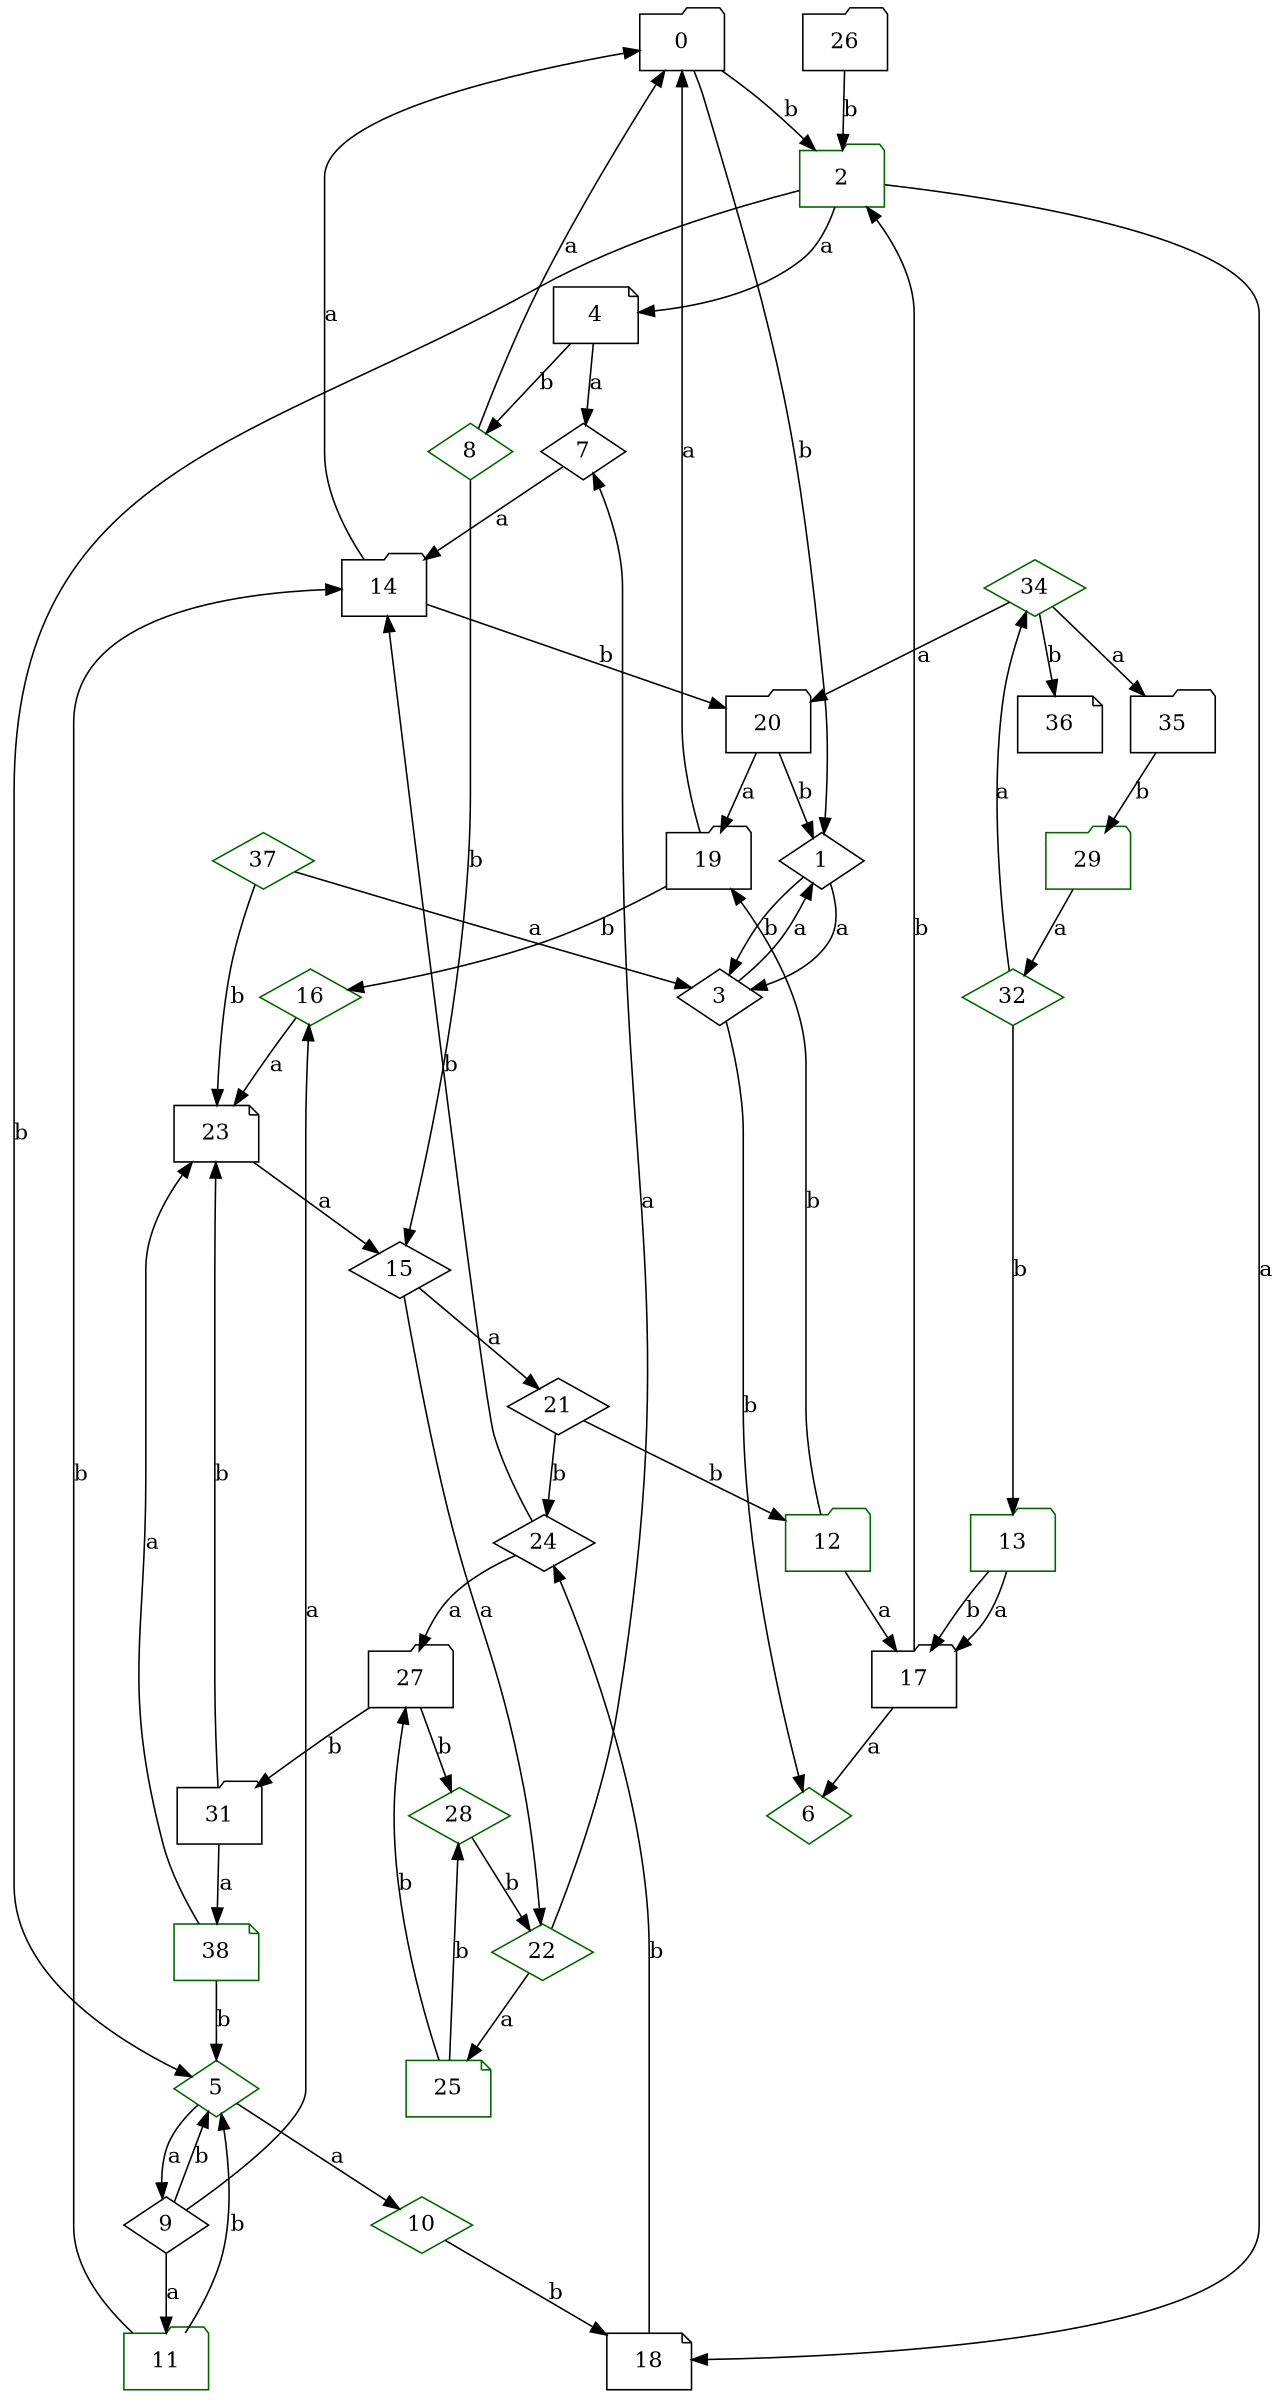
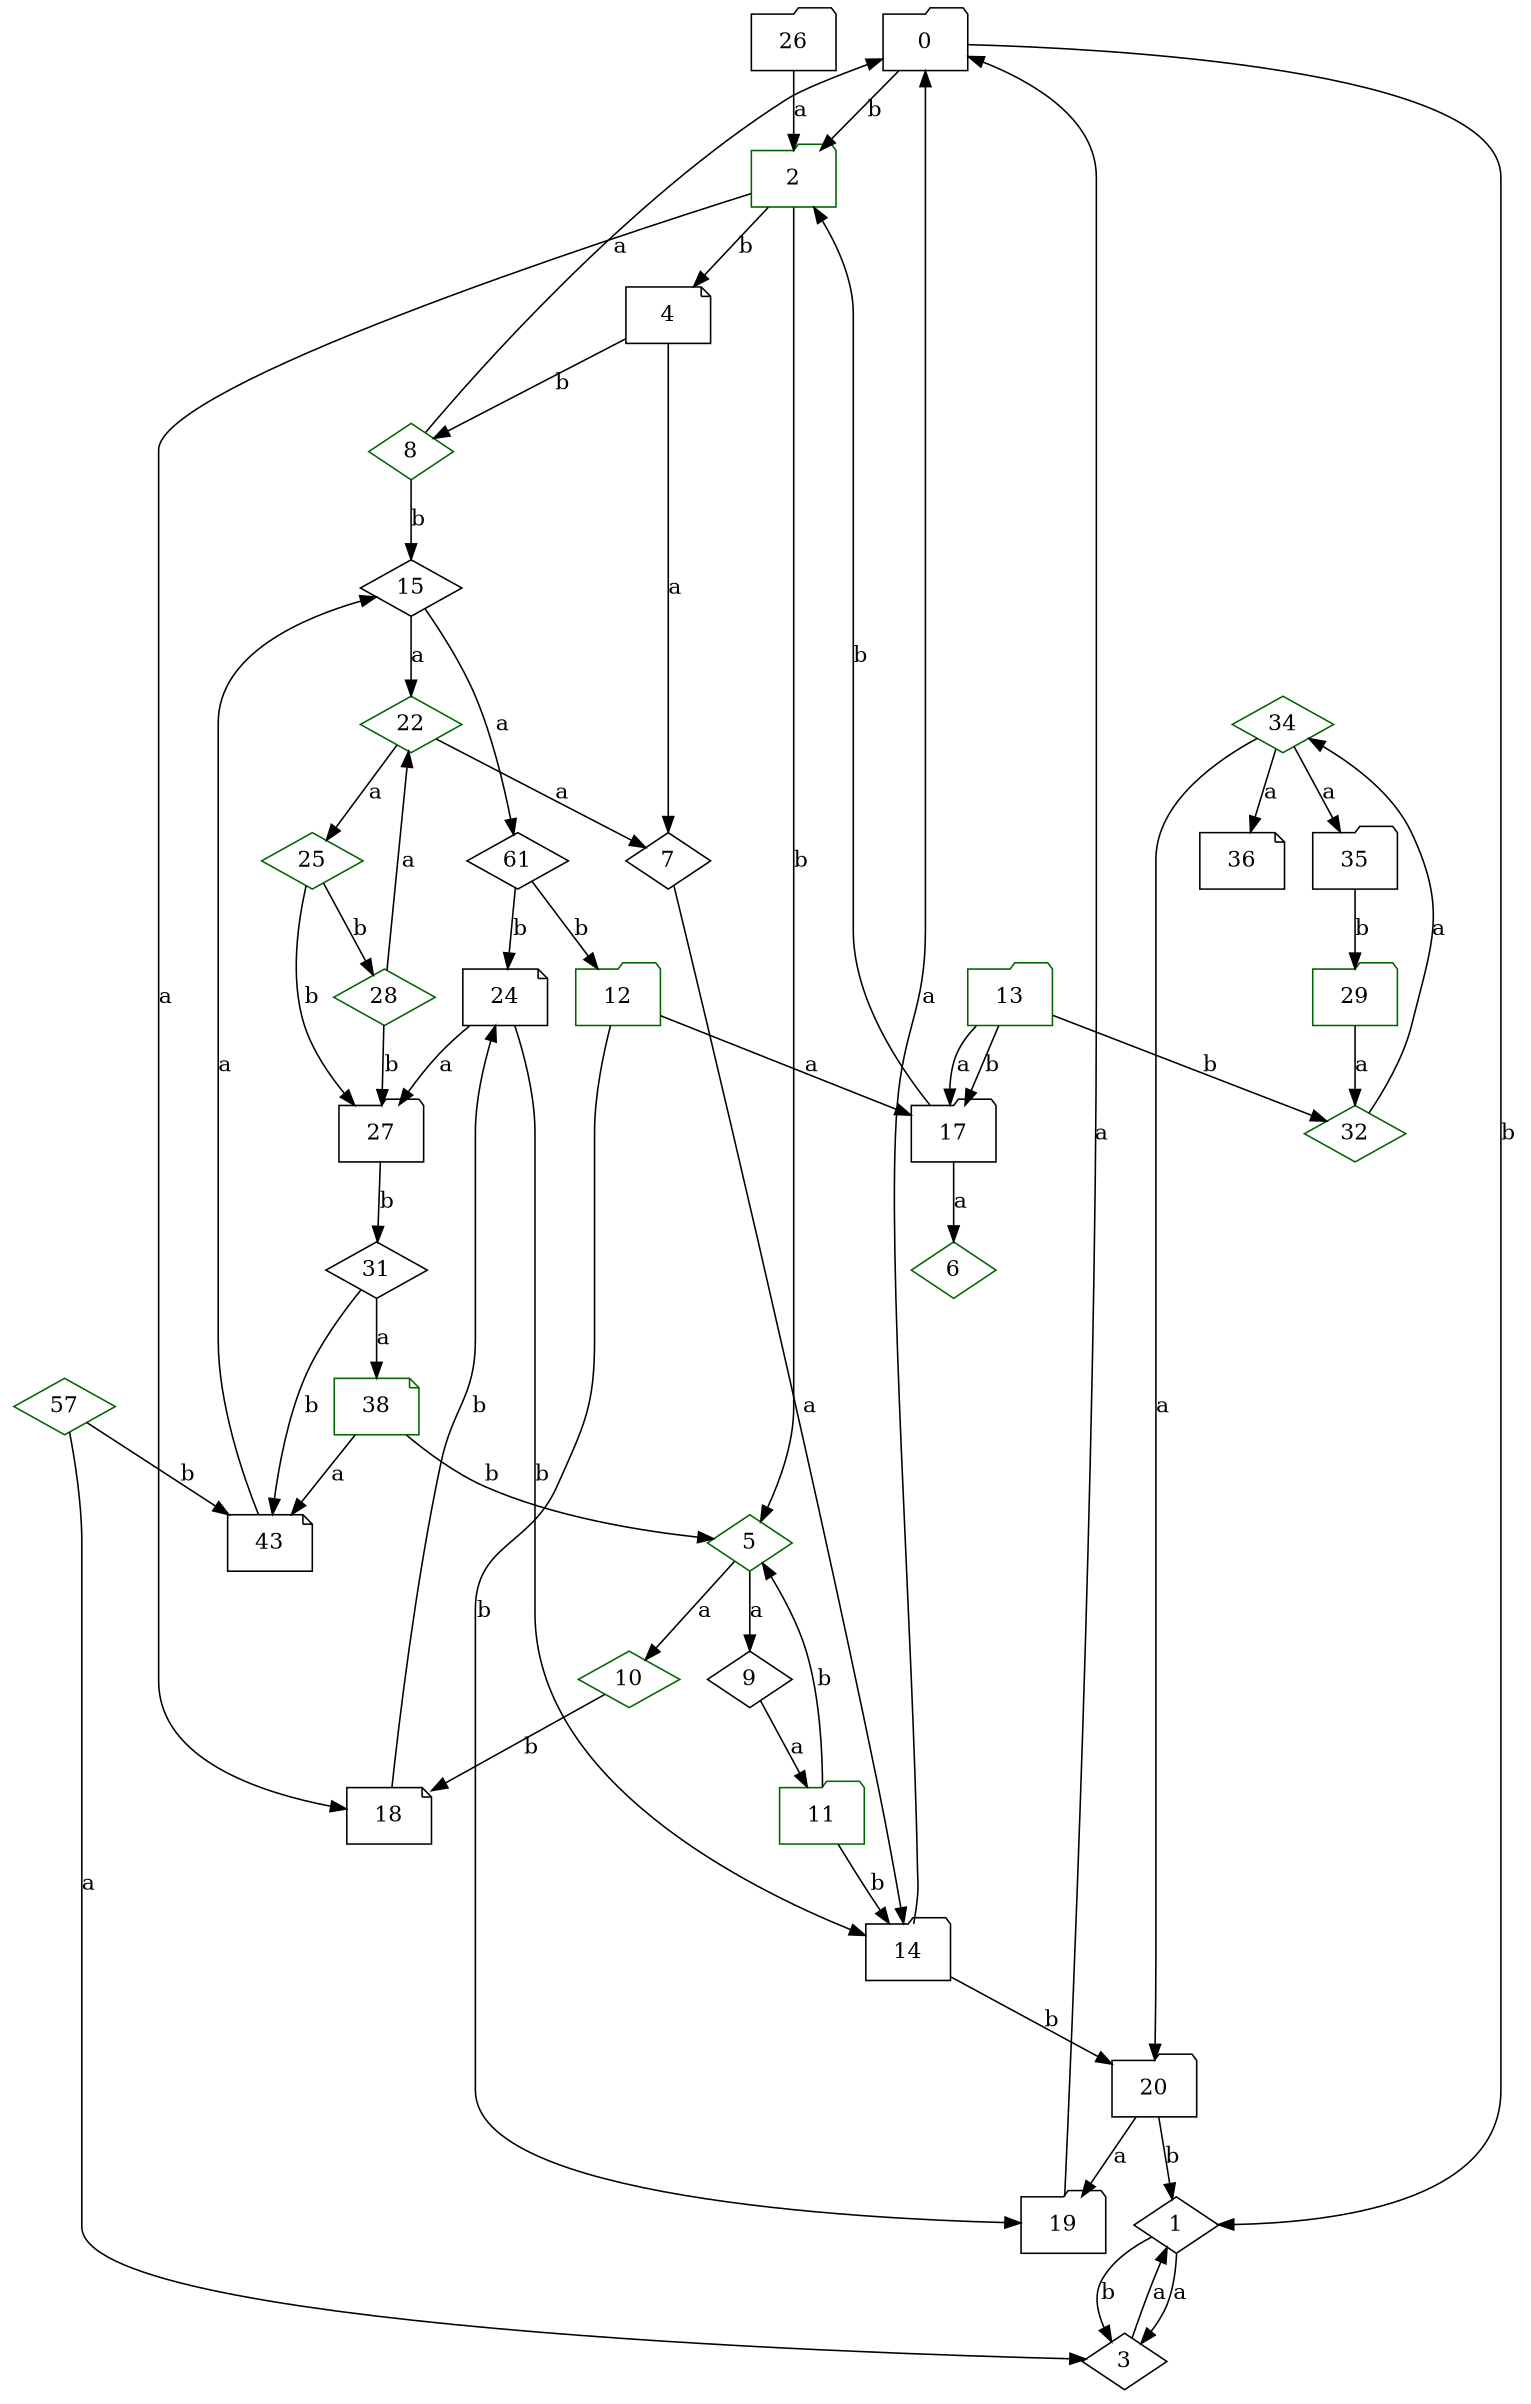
edge "26" -> "2": label "b" -> "a"
edge "2" -> "4": label "a" -> "b"
edge "34" -> "36": label "b" -> "a"
node "37": label "37" -> "57"
node "16": removed
node "23": label "23" -> "43"
edge "32" -> "13": reversed
edge "3" -> "6": removed, label "b"
node "21": label "21" -> "61"
node "24": shape diamond -> note
edge "27" -> "28": reversed
node "31": shape folder -> diamond
edge "28" -> "22": label "b" -> "a"
node "25": shape note -> diamond
edge "9" -> "5": removed, label "b"
